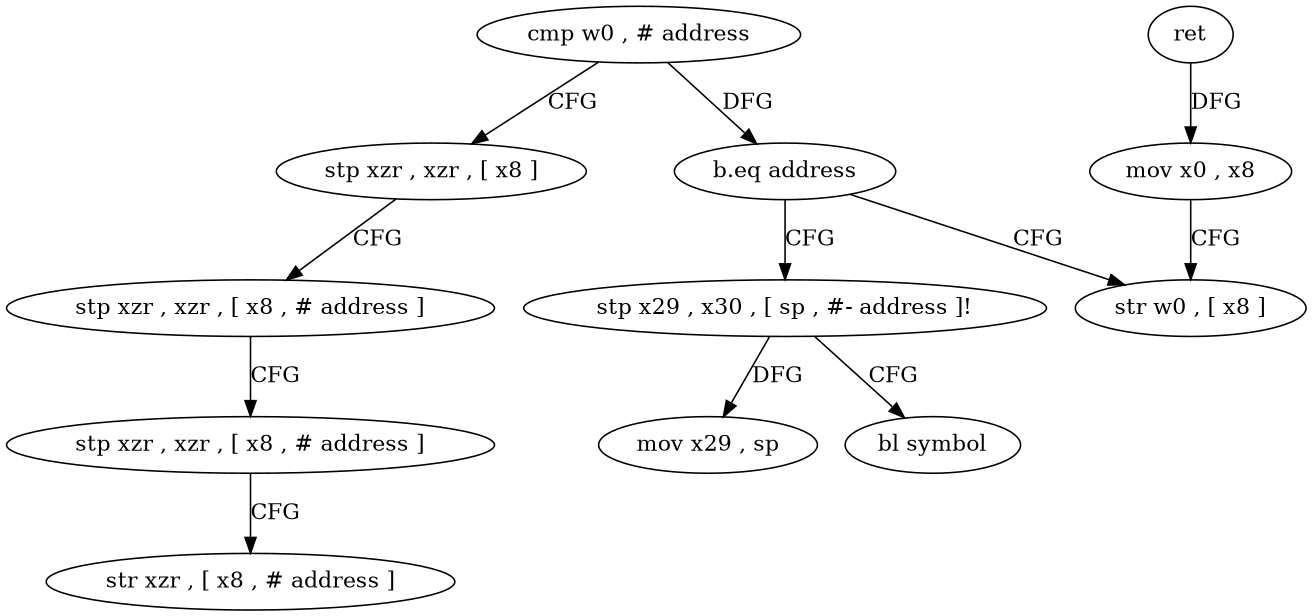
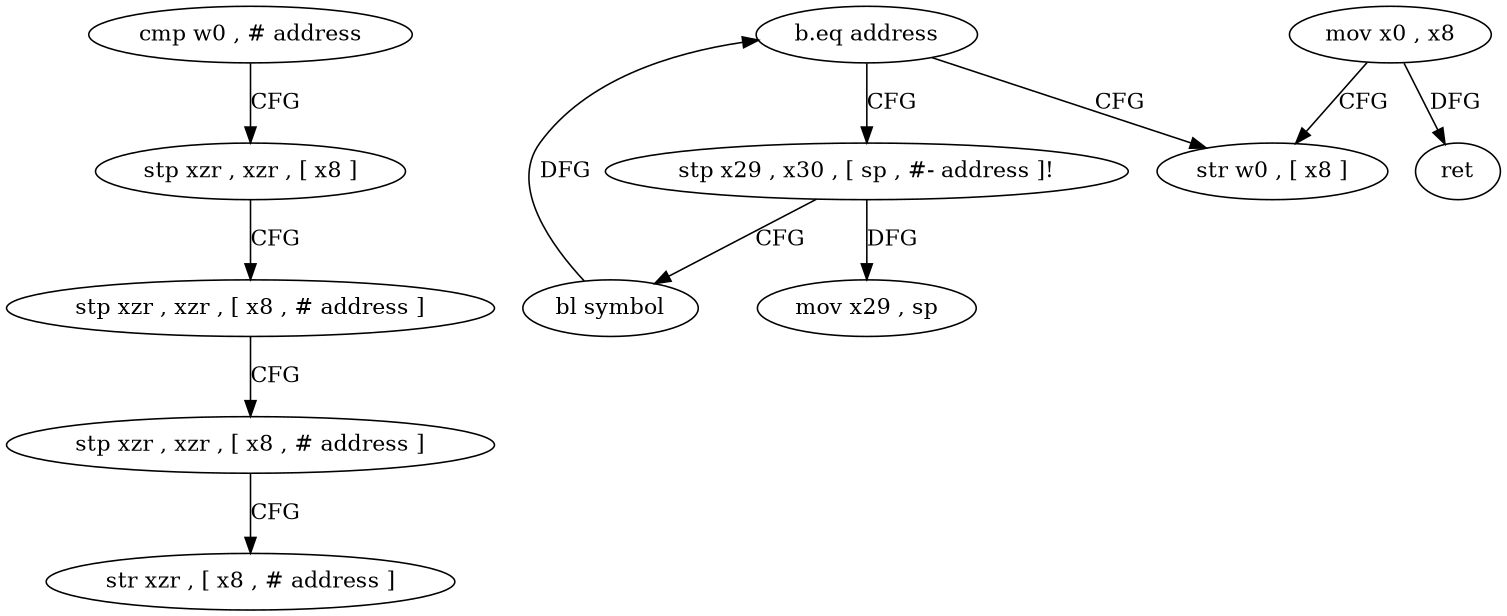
edge "ret" -> "mov x0 , x8": reversed
edge "cmp w0 , # address" -> "b.eq address": now "bl symbol" -> "b.eq address"
